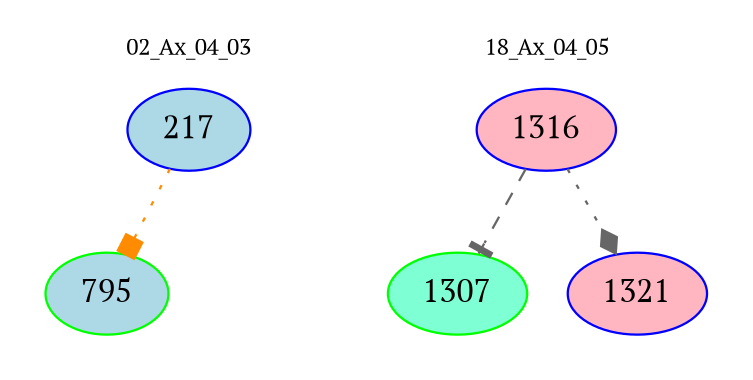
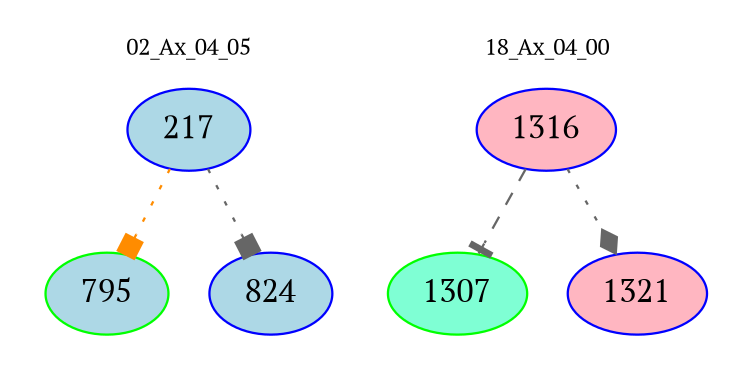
cluster "02_Ax_04_03": label "02_Ax_04_03" -> "02_Ax_04_05"
cluster "18_Ax_04_05": label "18_Ax_04_05" -> "18_Ax_04_00"
node "824": added
